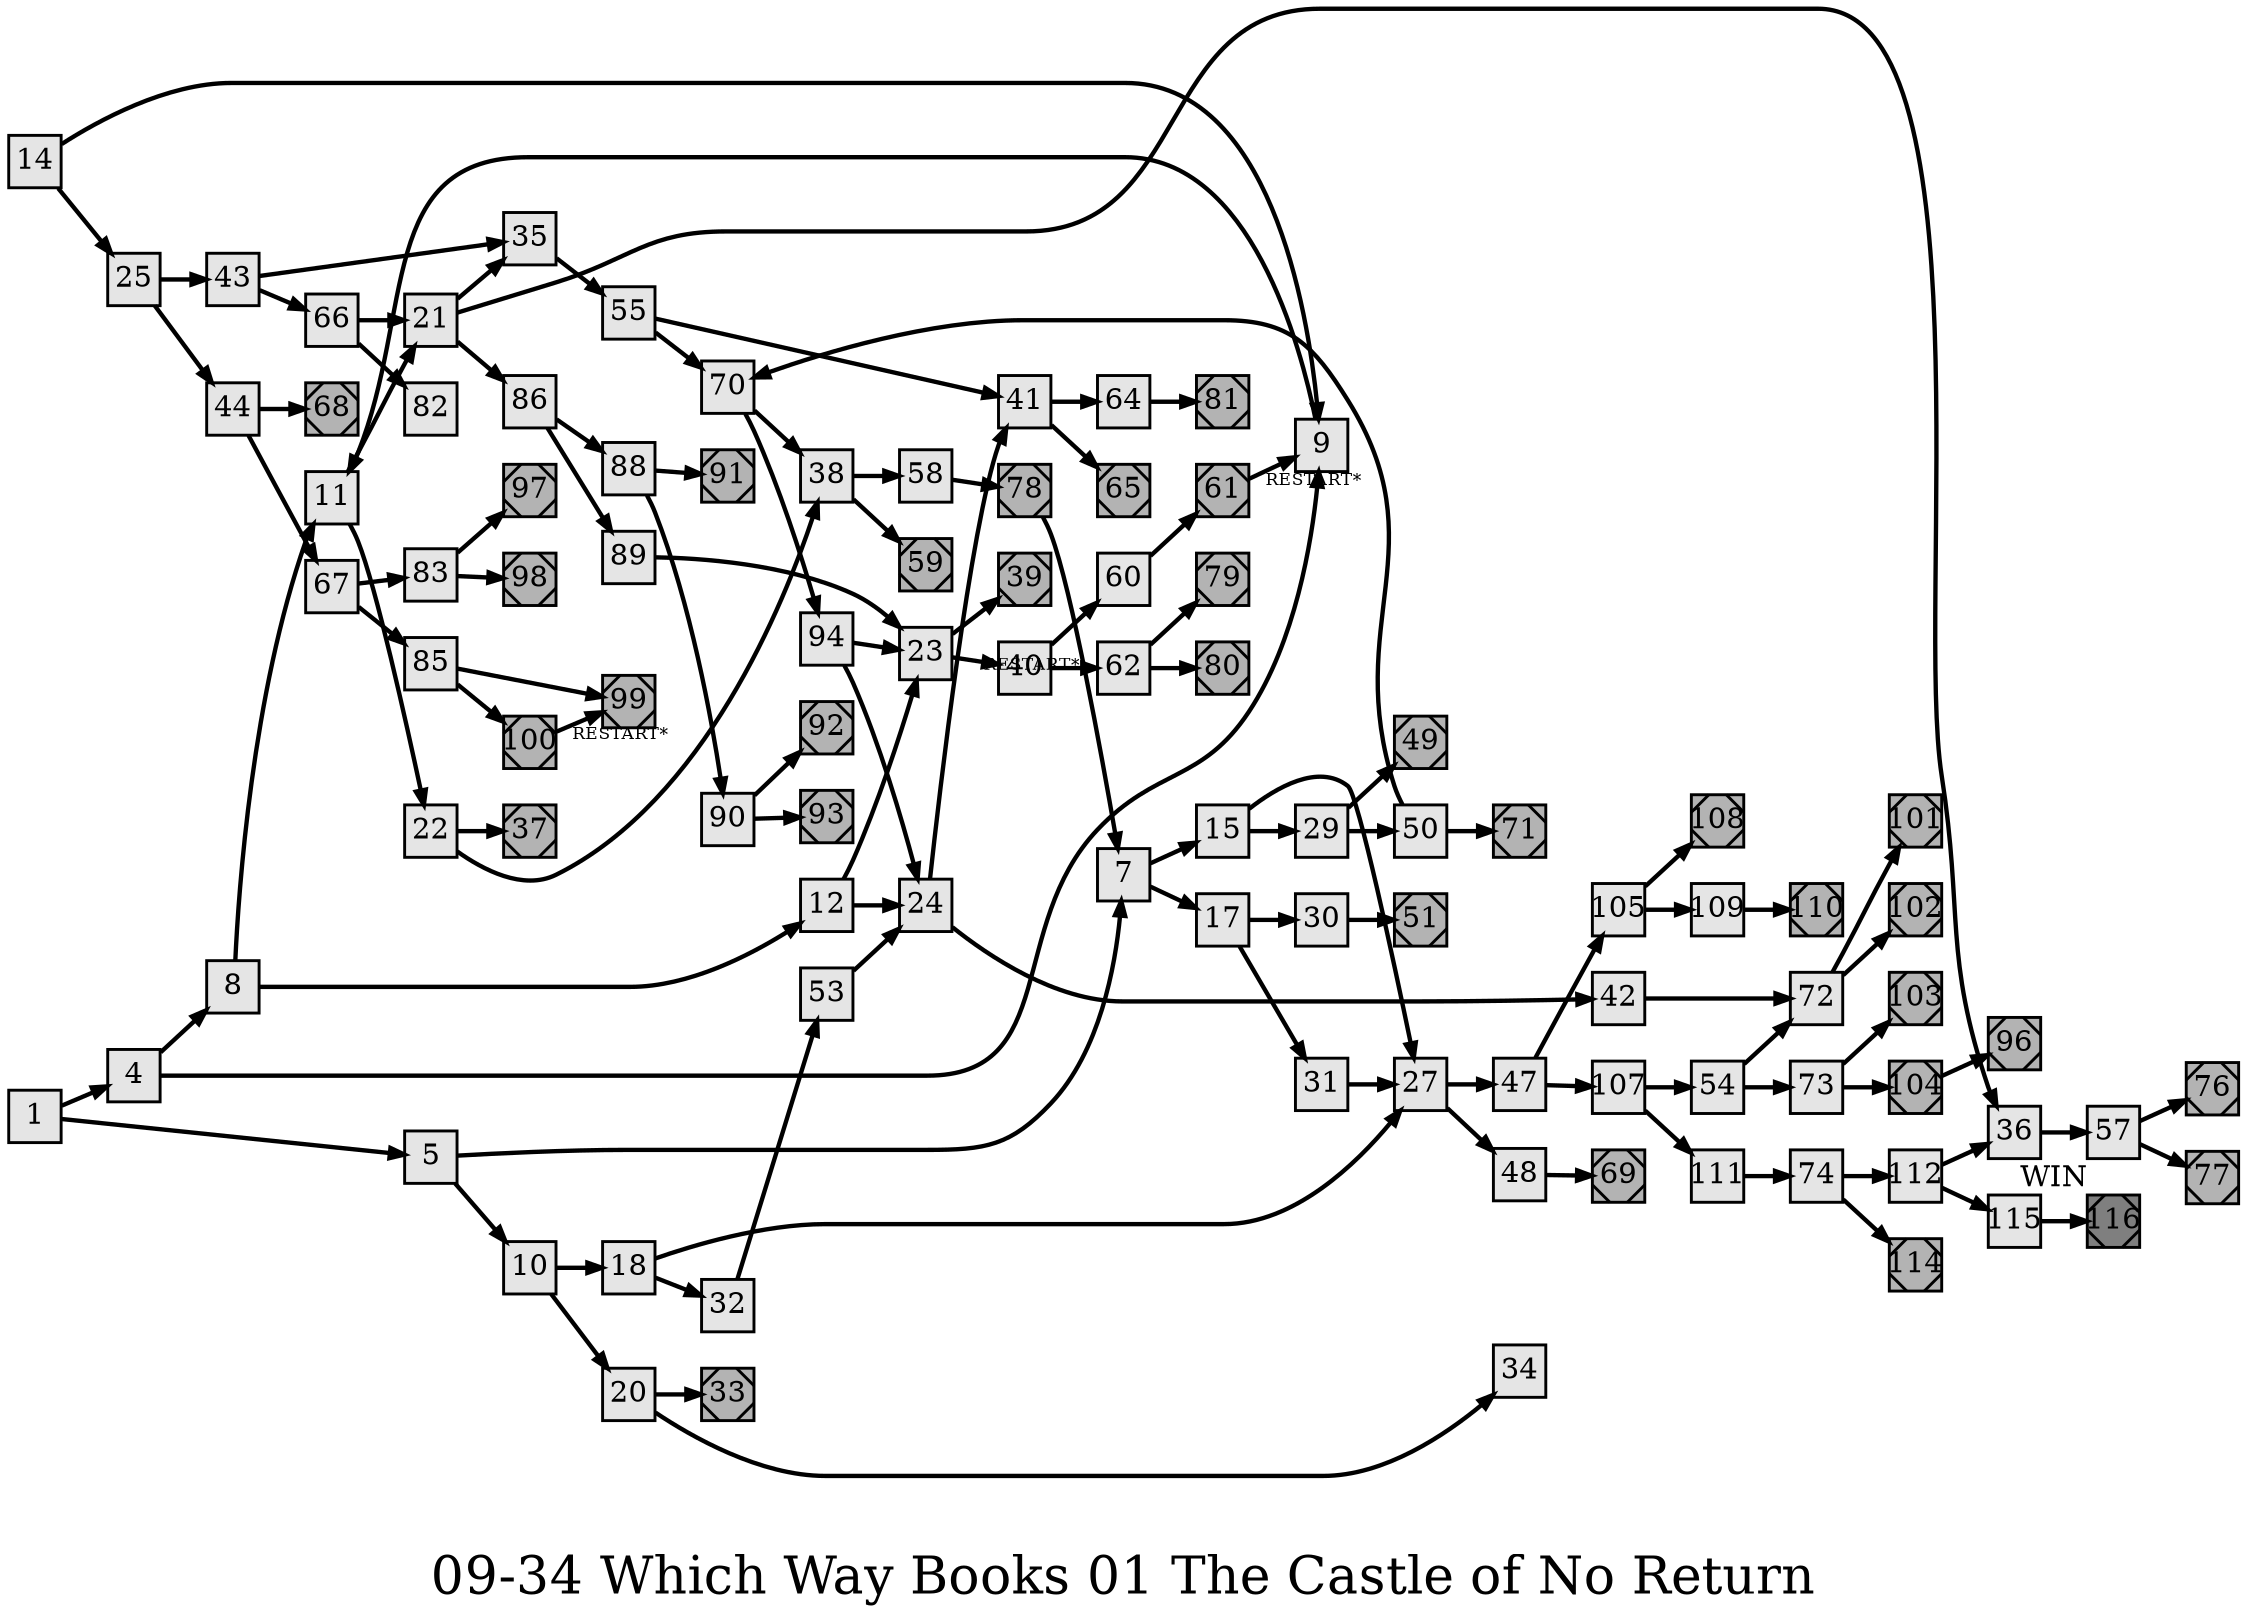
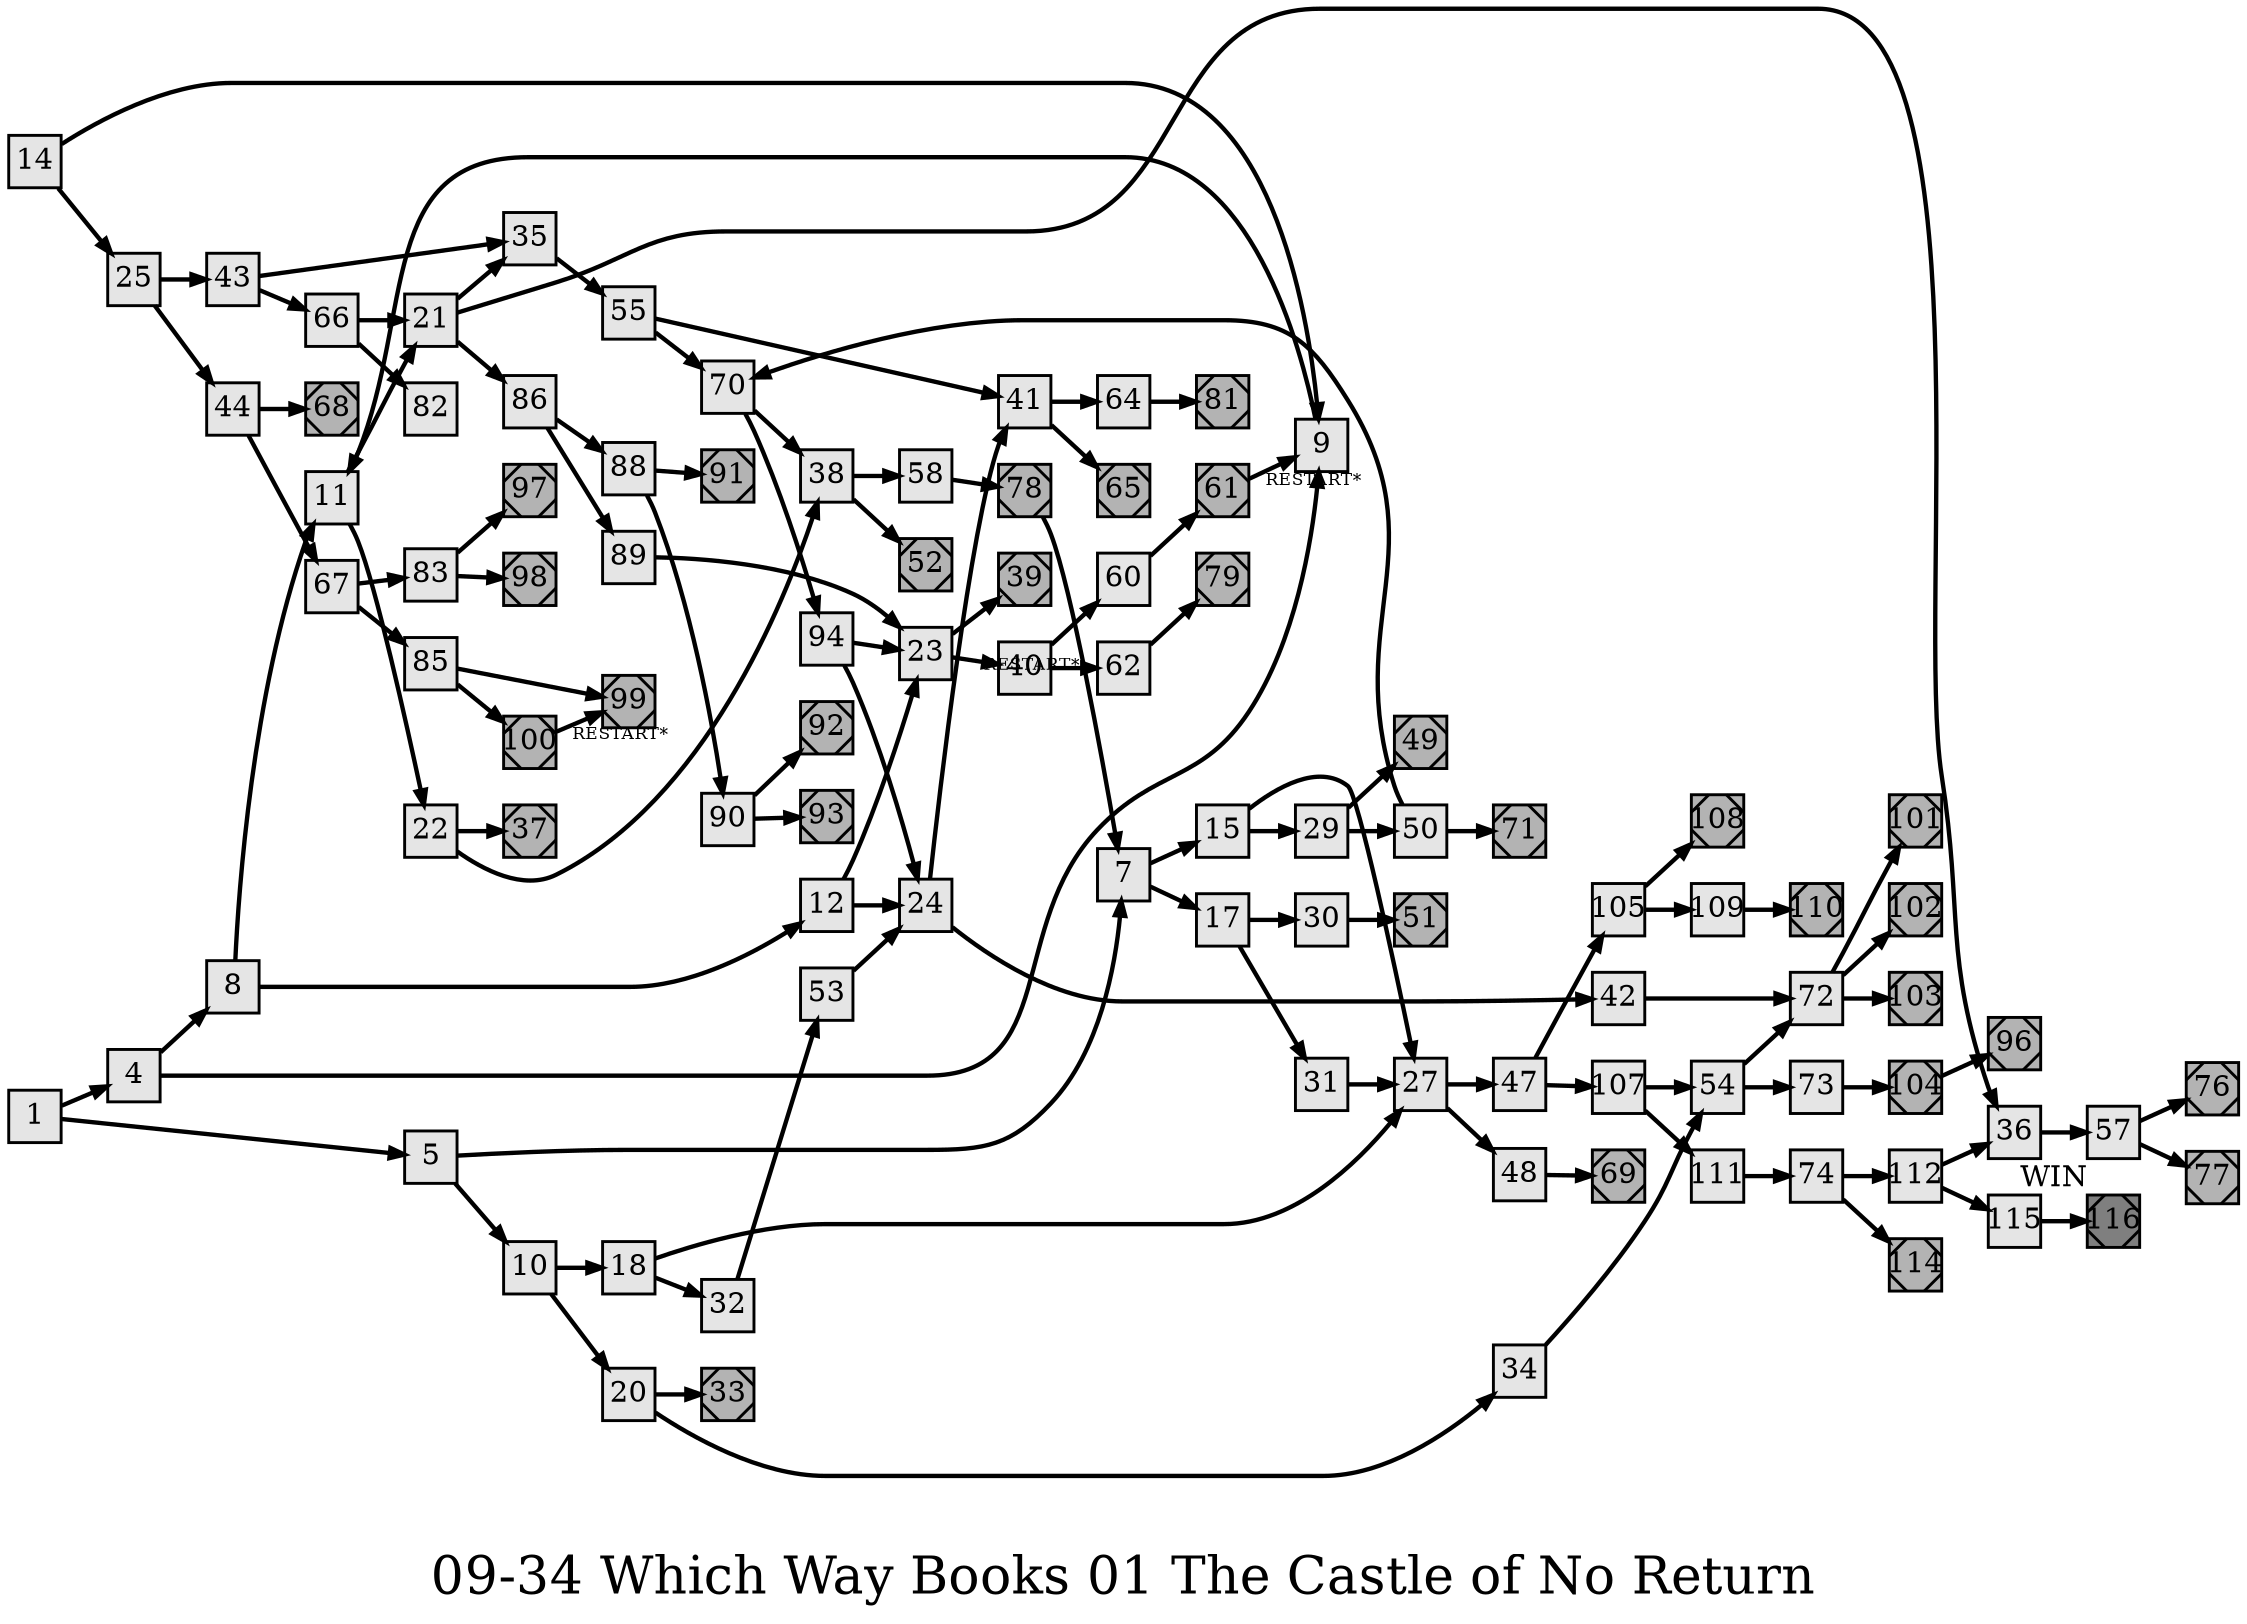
node "59": label "59" -> "52"
node "80": removed
edge "73" -> "103": now "72" -> "103"
edge "34" -> "54": added
